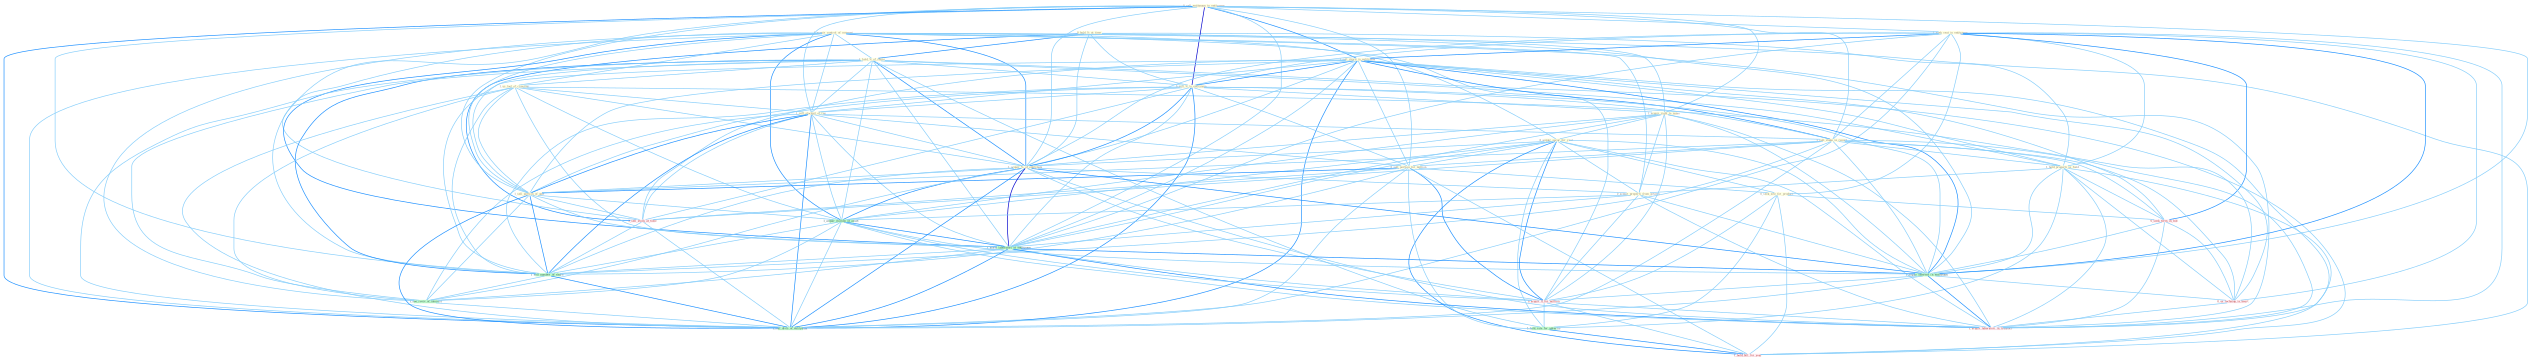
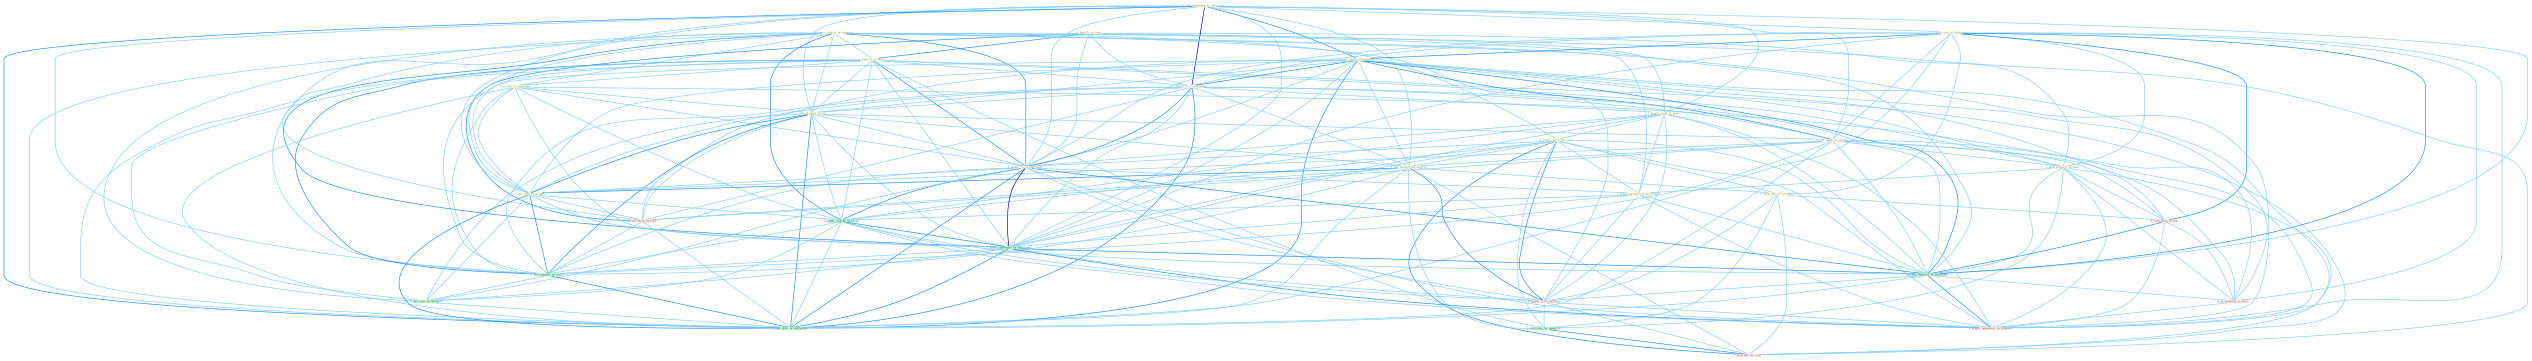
edge "1_us_tool_of_commun" -- "1_see_reviv_of_interest": removed
edge "0_seek_term_in_bid" -- "1_acquir_interest_in_entitynam": color #87cefa -> #1e90ff
